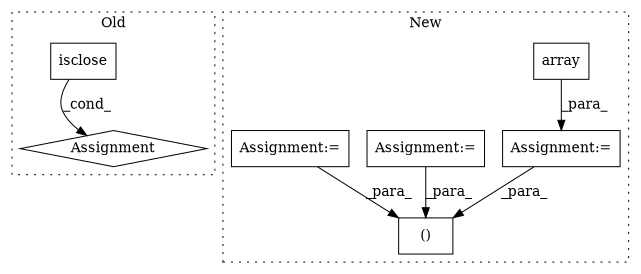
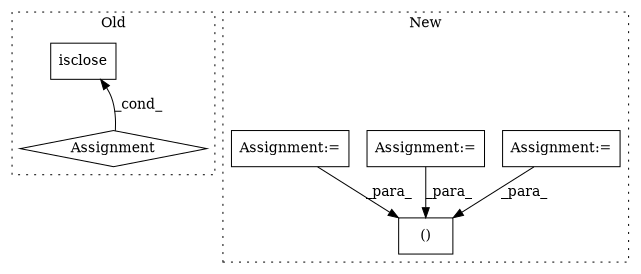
node "array": removed
edge "isclose" -> "Assignment": reversed
